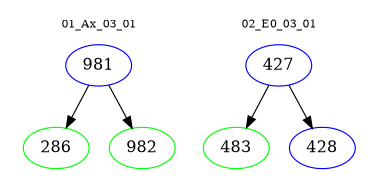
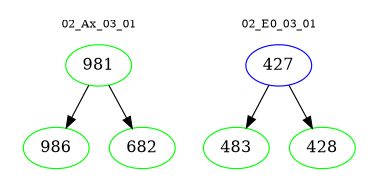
cluster "01_Ax_03_01": label "01_Ax_03_01" -> "02_Ax_03_01"
node "981": color blue -> green
node "286": label "286" -> "986"
node "982": label "982" -> "682"
node "428": color blue -> green
